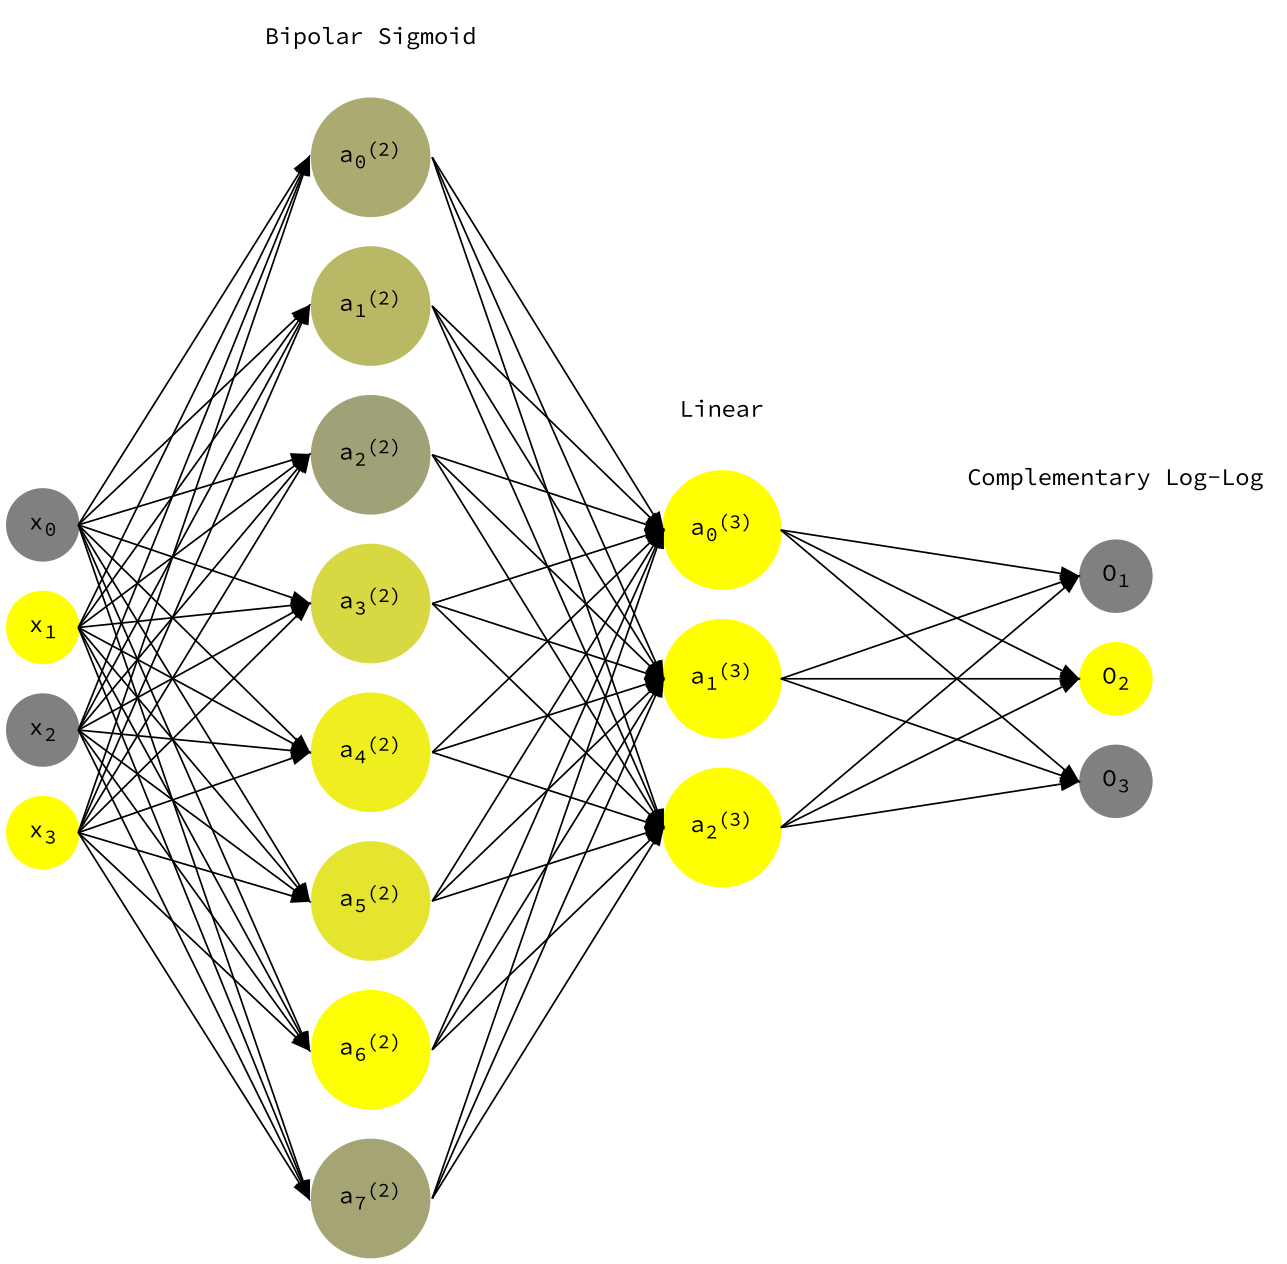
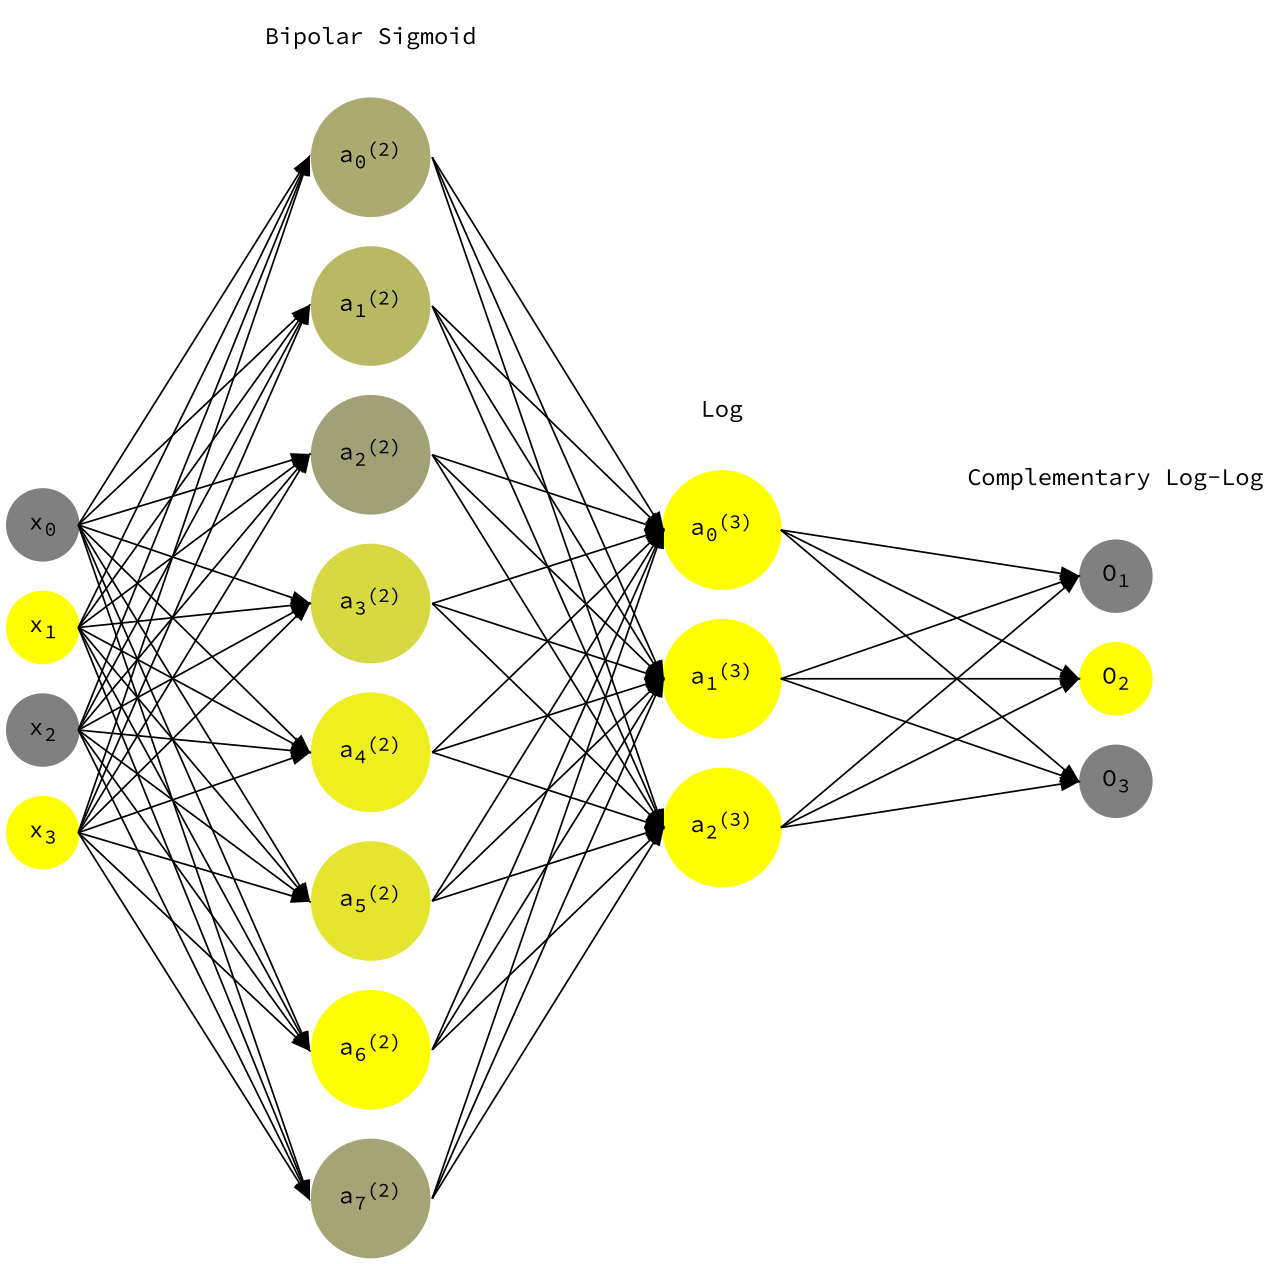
node "Linear": label "Linear" -> "Log"
